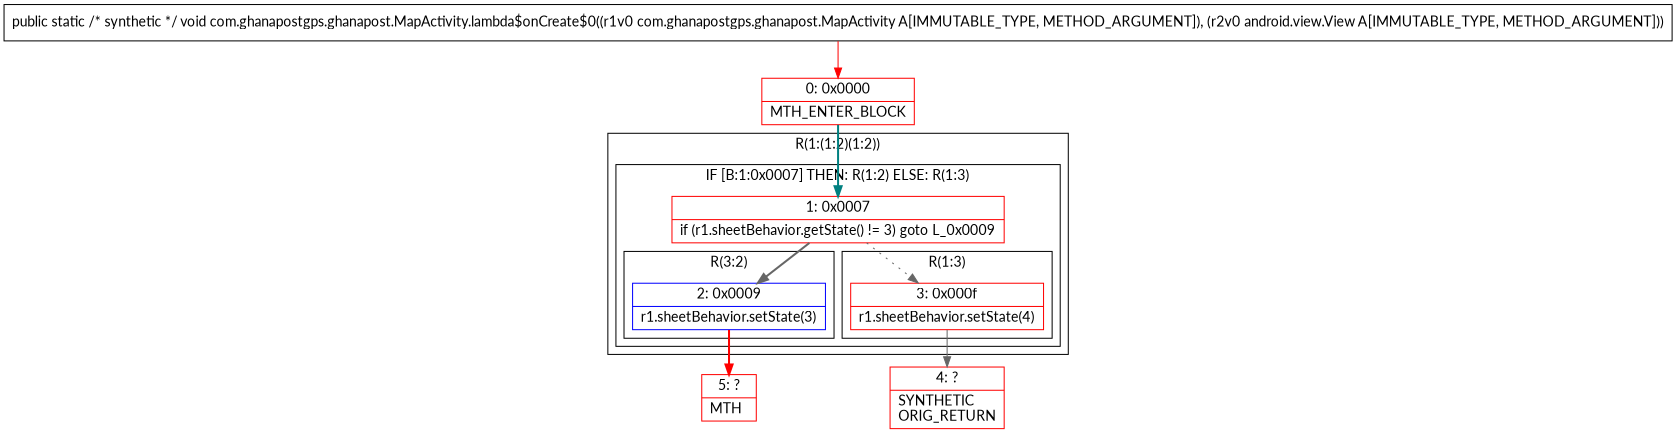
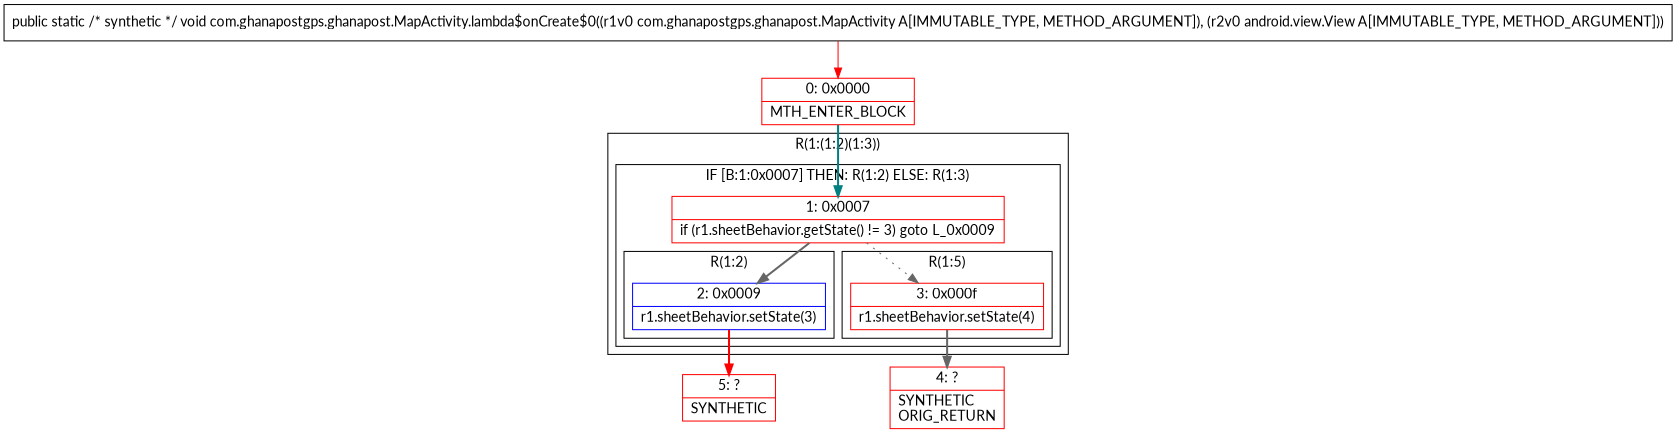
cluster "R(1:(1:2)(1:2))": label "R(1:(1:2)(1:2))" -> "R(1:(1:2)(1:3))"
cluster "R(3:2)": label "R(3:2)" -> "R(1:2)"
cluster "R(1:3)": label "R(1:3)" -> "R(1:5)"
edge "3: 0x000f" -> "4: ?": style solid -> bold
node "5: ?": text "MTH" -> "SYNTHETIC"
